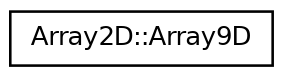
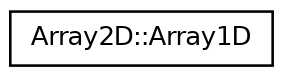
node "Array2D::Array9D": label "Array2D::Array9D" -> "Array2D::Array1D"
